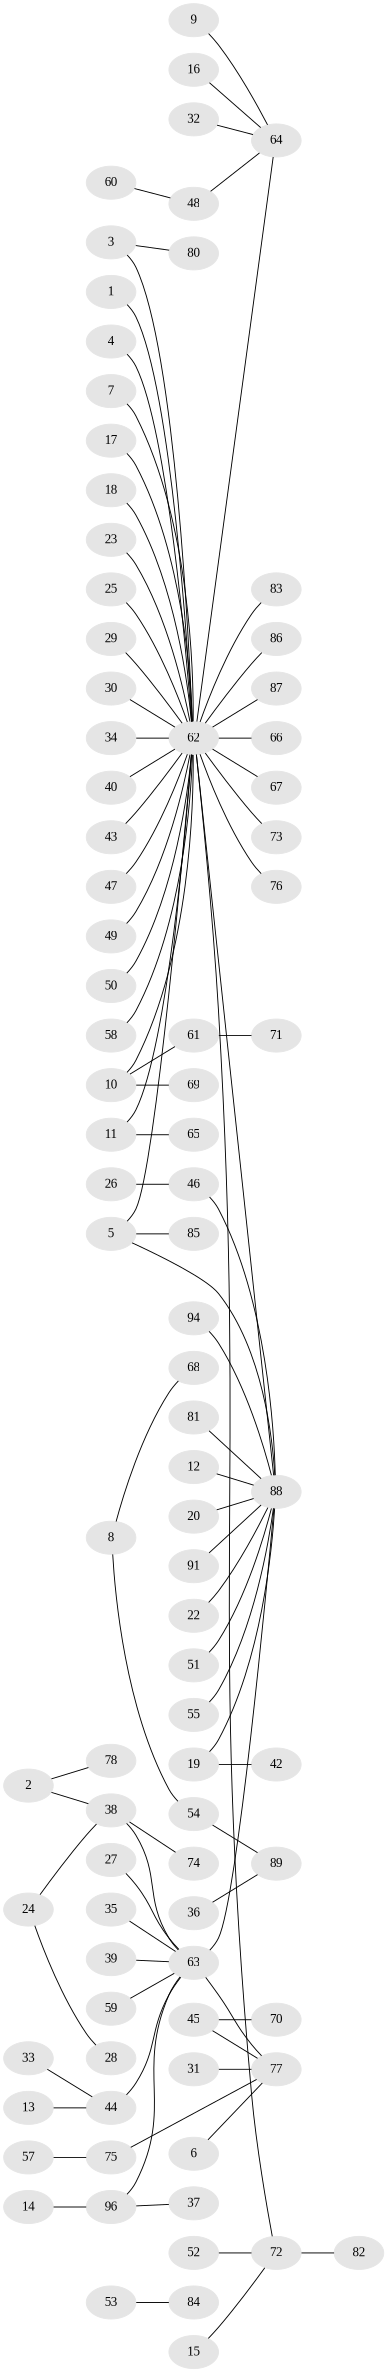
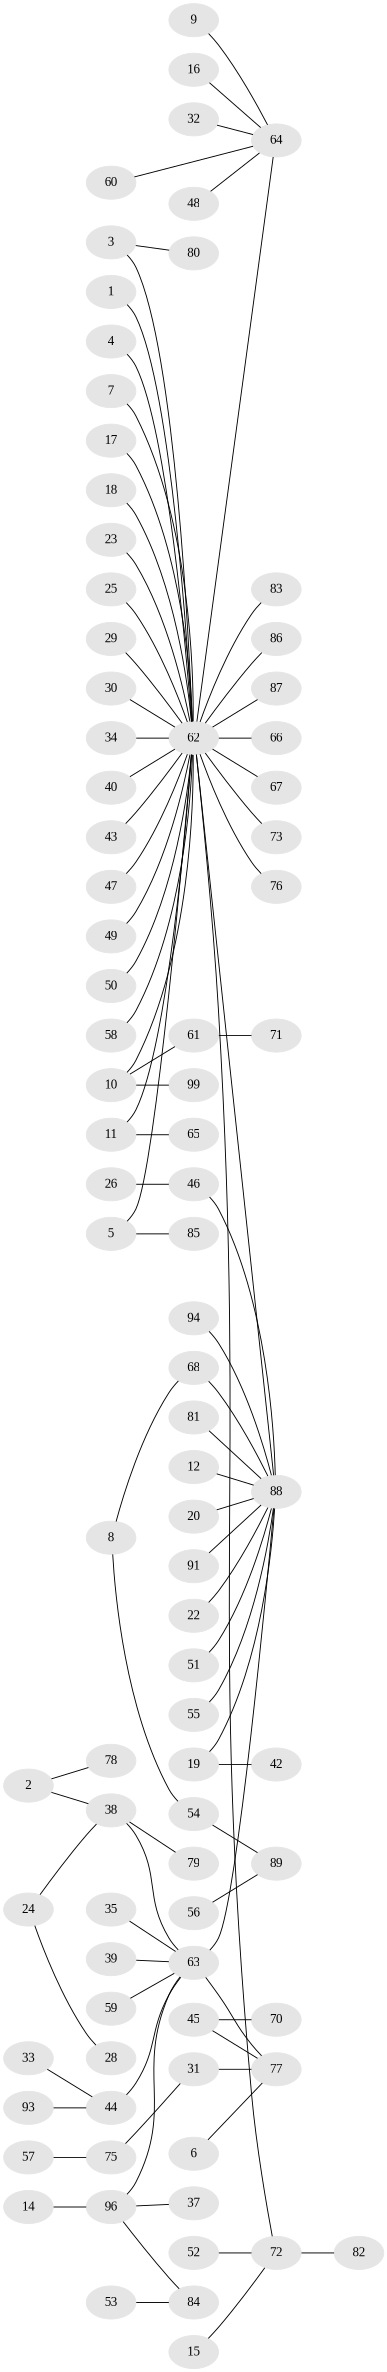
edge "60" -- "48": now "60" -- "64"
node "69": label "69" -> "99"
edge "5" -- "88": now "68" -- "88"
node "27": removed
node "74": label "74" -> "79"
node "36": label "36" -> "56"
node "13": label "13" -> "93"
edge "77" -- "75": now "31" -- "75"
edge "96" -- "84": added
